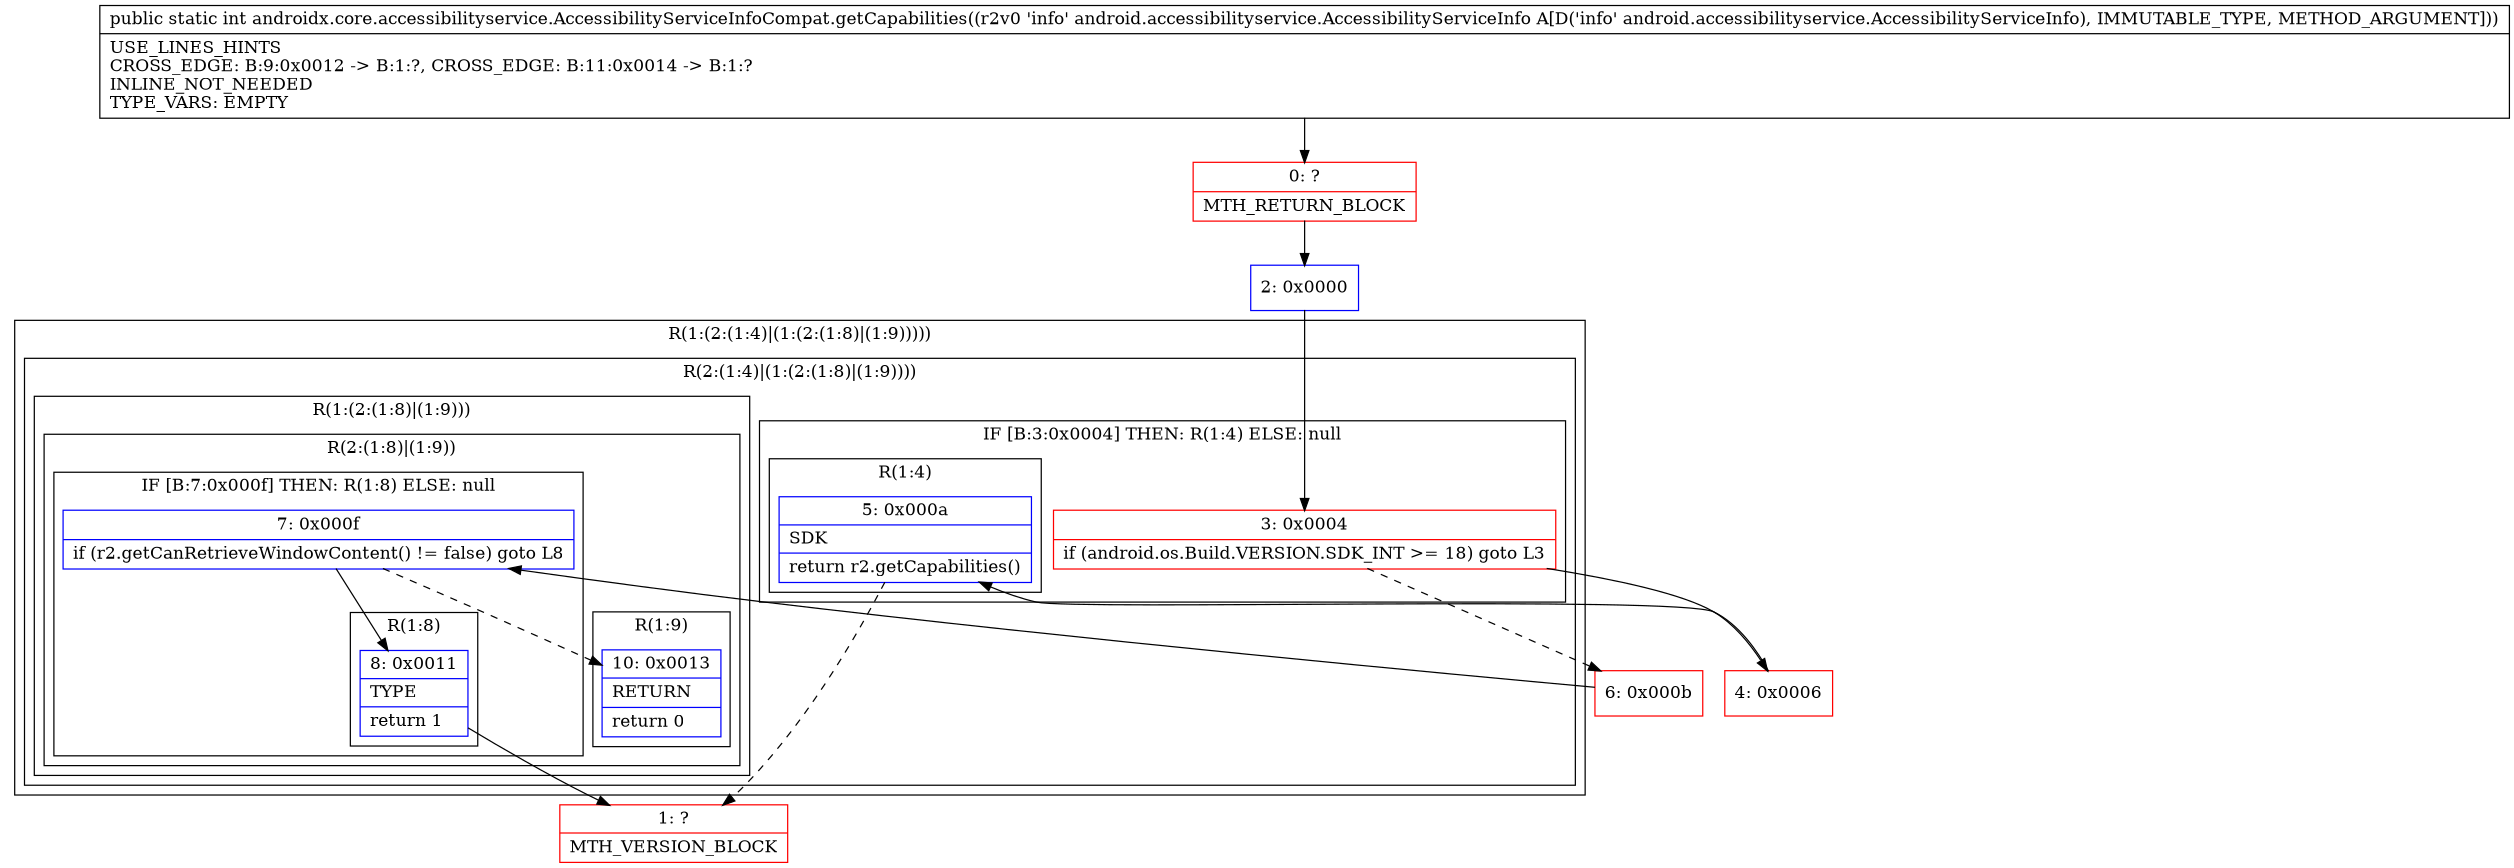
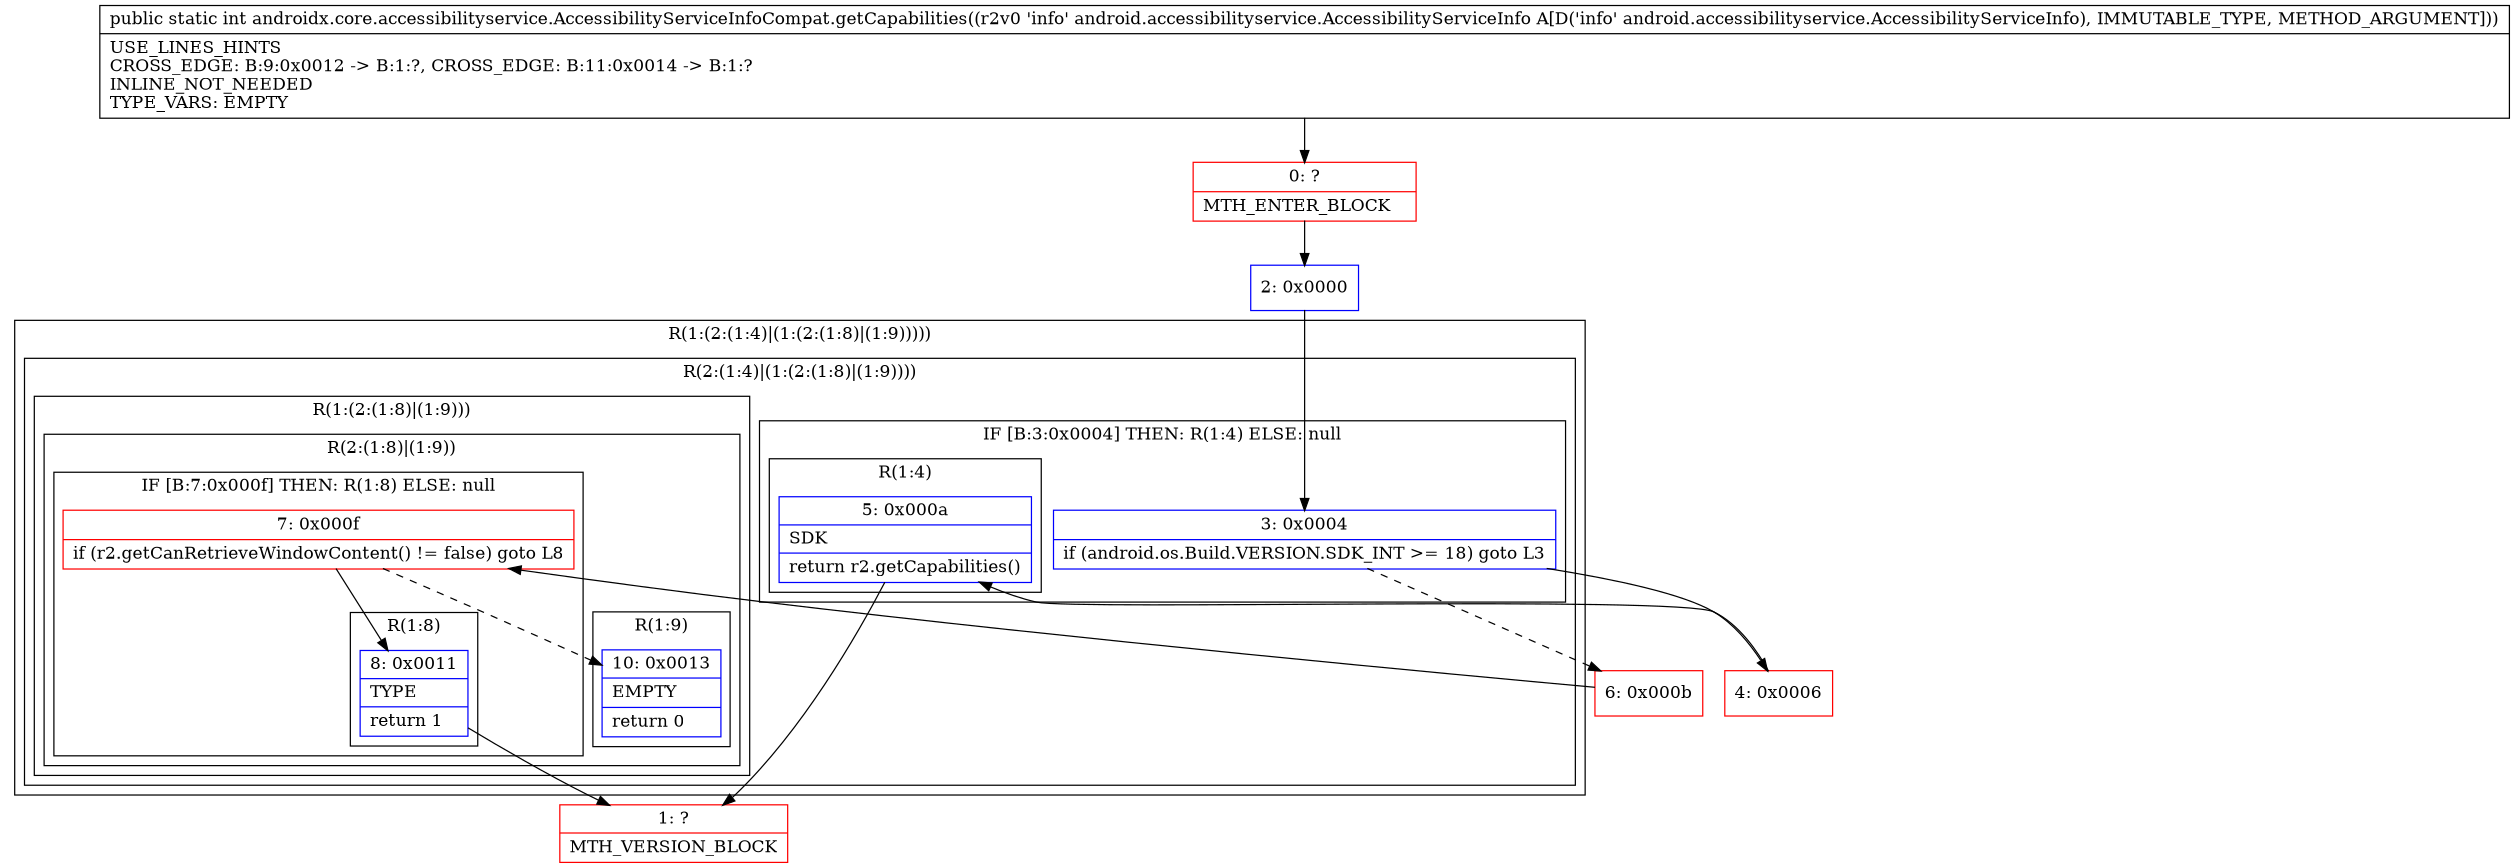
node "0: ?": text "MTH_RETURN_BLOCK" -> "MTH_ENTER_BLOCK"
node "7: 0x000f": color blue -> red
node "3: 0x0004": color red -> blue
node "10: 0x0013": text "RETURN" -> "EMPTY"
edge "5: 0x000a" -> "1: ?": style dashed -> solid
